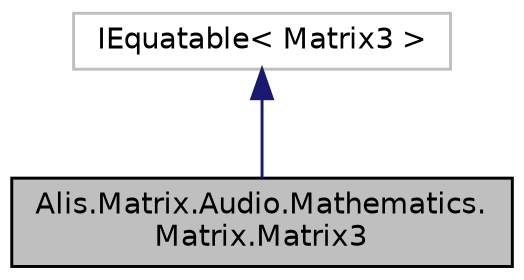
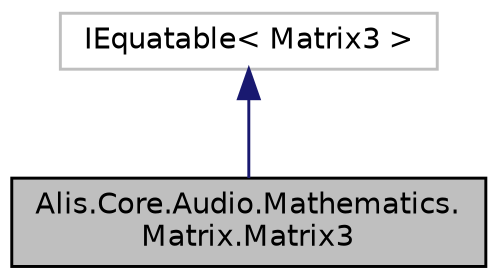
node "Alis.Matrix.Audio.Mathematics. Matrix.Matrix3": label "Alis.Matrix.Audio.Mathematics. Matrix.Matrix3" -> "Alis.Core.Audio.Mathematics. Matrix.Matrix3"
